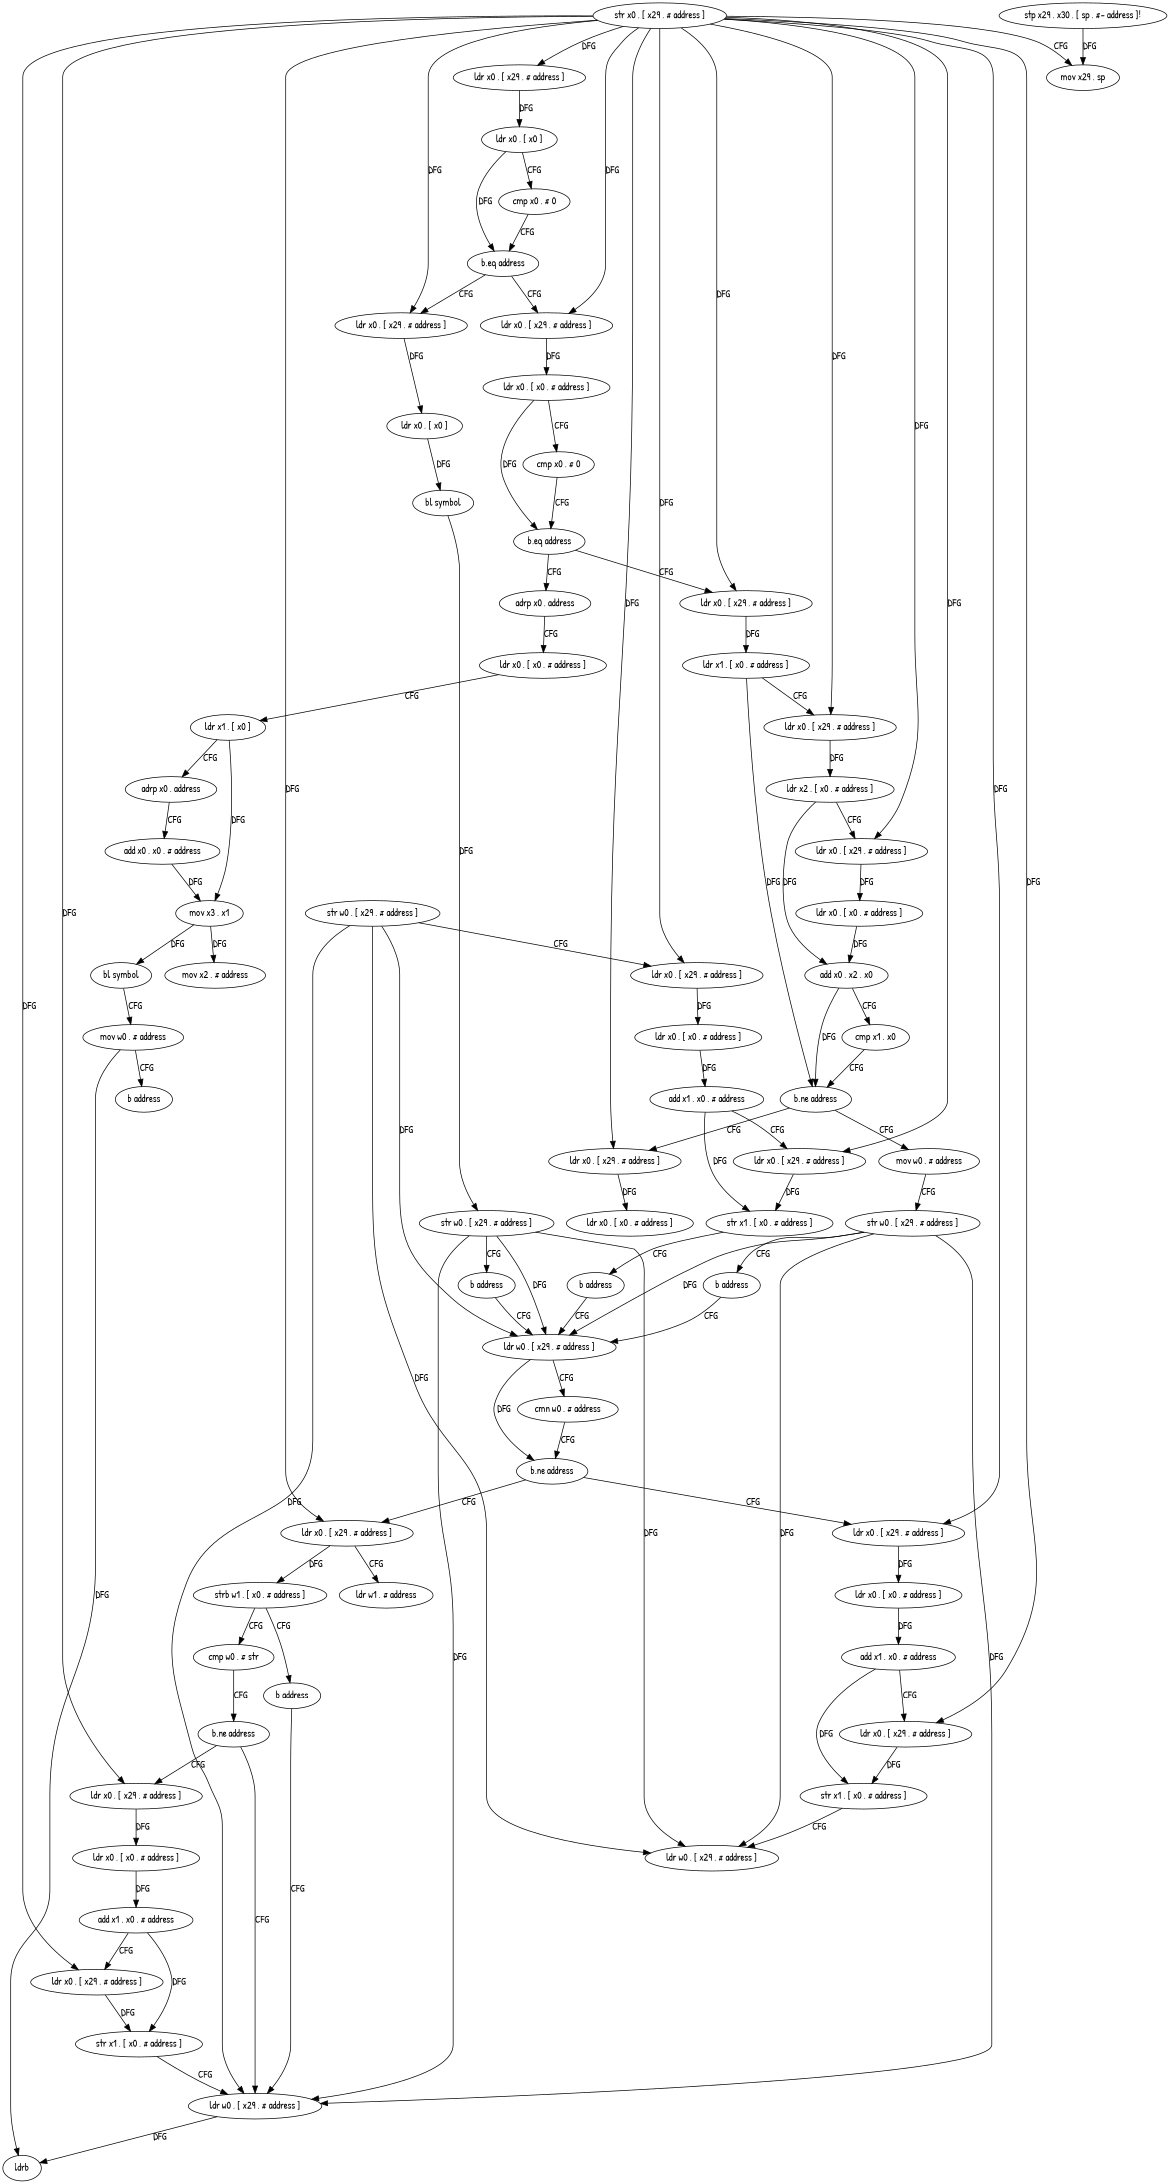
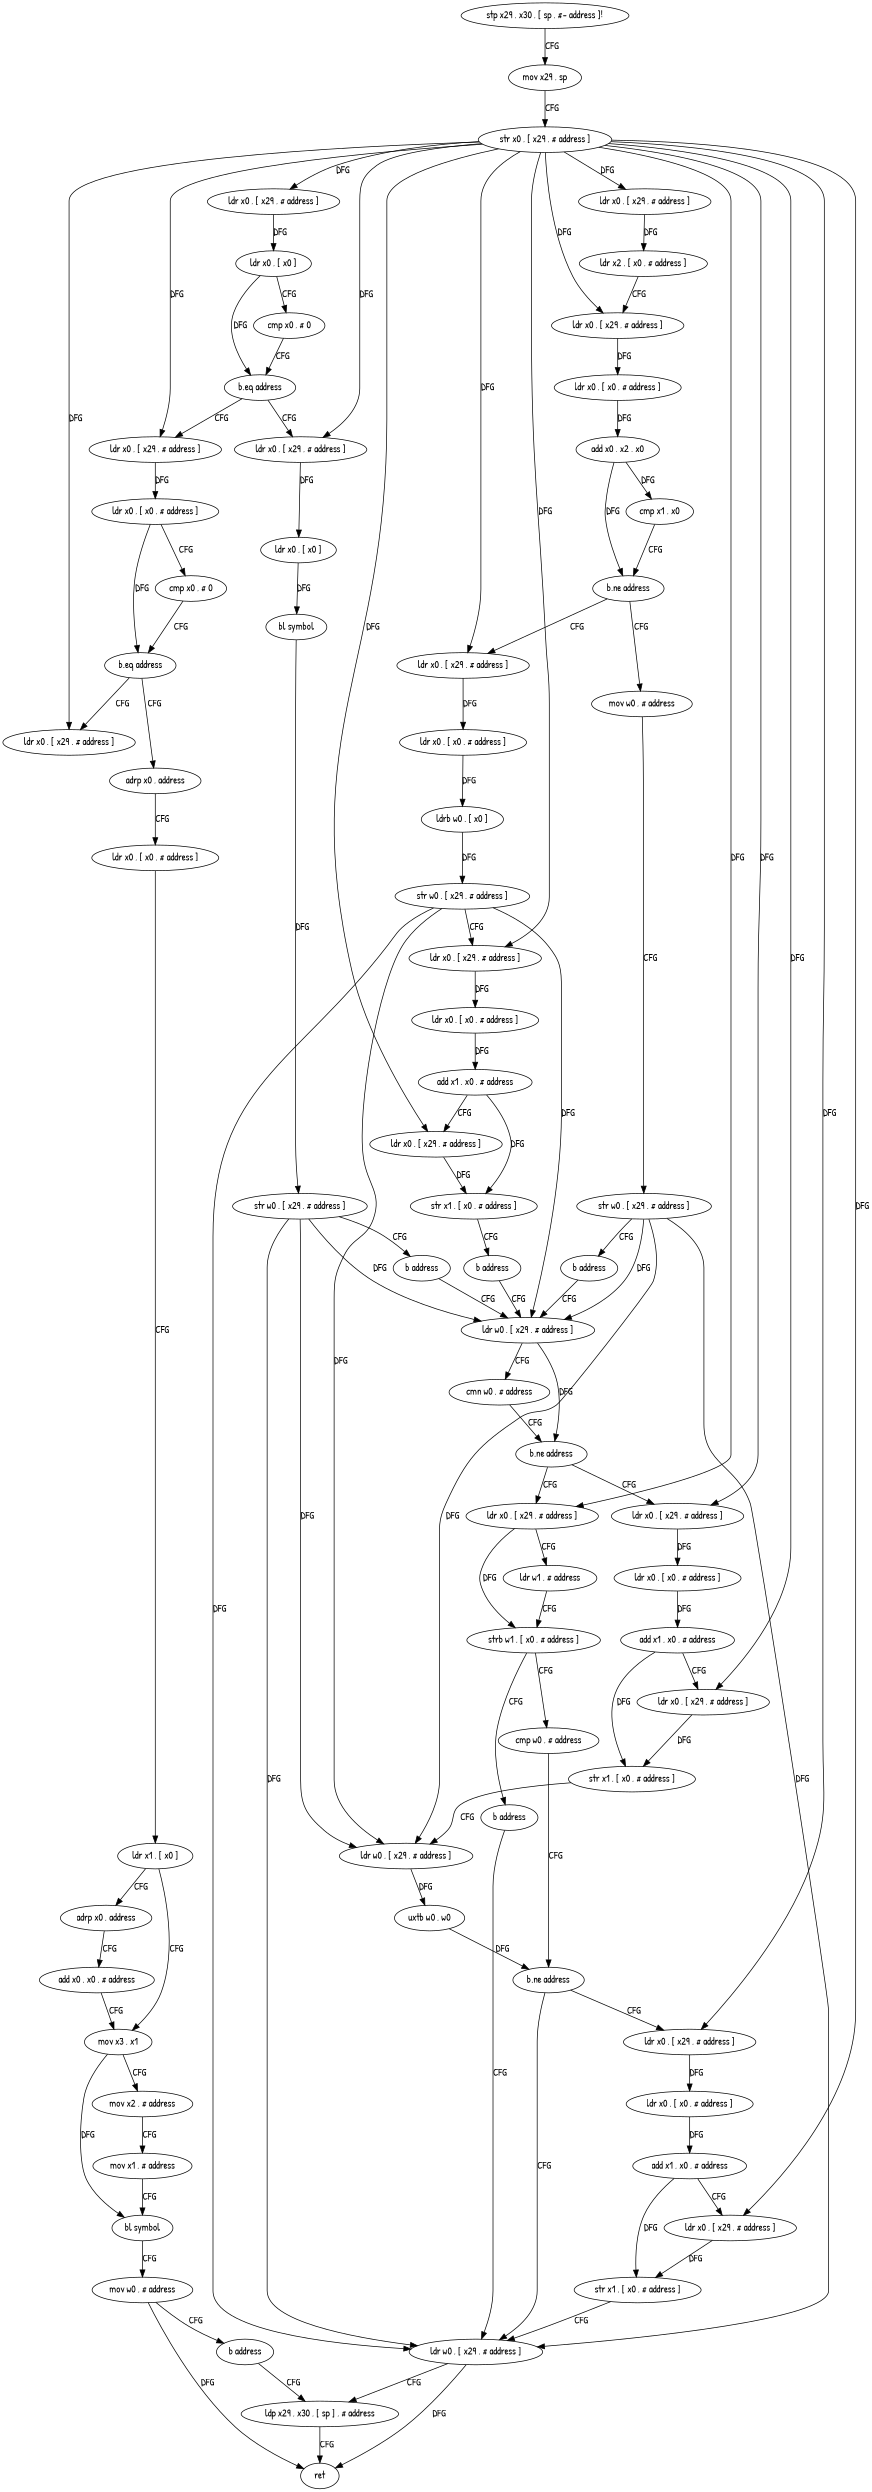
edge "str x0 , [ x29 , # address ]" -> "mov x29 , sp": reversed
edge "stp x29 , x30 , [ sp , #- address ]!" -> "mov x29 , sp": label "DFG" -> "CFG"
node "ldr x1 , [ x0 , # address ]": removed
node "ldrb w0 , [ x0 ]": added
edge "ldr x1 , [ x0 ]" -> "mov x3 , x1": label "DFG" -> "CFG"
edge "add x0 , x0 , # address" -> "mov x3 , x1": label "DFG" -> "CFG"
edge "ldr x2 , [ x0 , # address ]" -> "add x0 , x2 , x0": removed, label "DFG"
edge "mov x3 , x1" -> "mov x2 , # address": label "DFG" -> "CFG"
edge "add x0 , x2 , x0" -> "cmp x1 , x0": label "CFG" -> "DFG"
edge "ldr w1 , # address" -> "strb w1 , [ x0 , # address ]": added, label "CFG"
node "cmp w0 , # str": label "cmp w0 , # str" -> "cmp w0 , # address"
node "uxtb w0 , w0": added
node "mov x1 , # address": added
node "ldrb": label "ldrb" -> "ret"
node "ldp x29 , x30 , [ sp ] , # address": added
